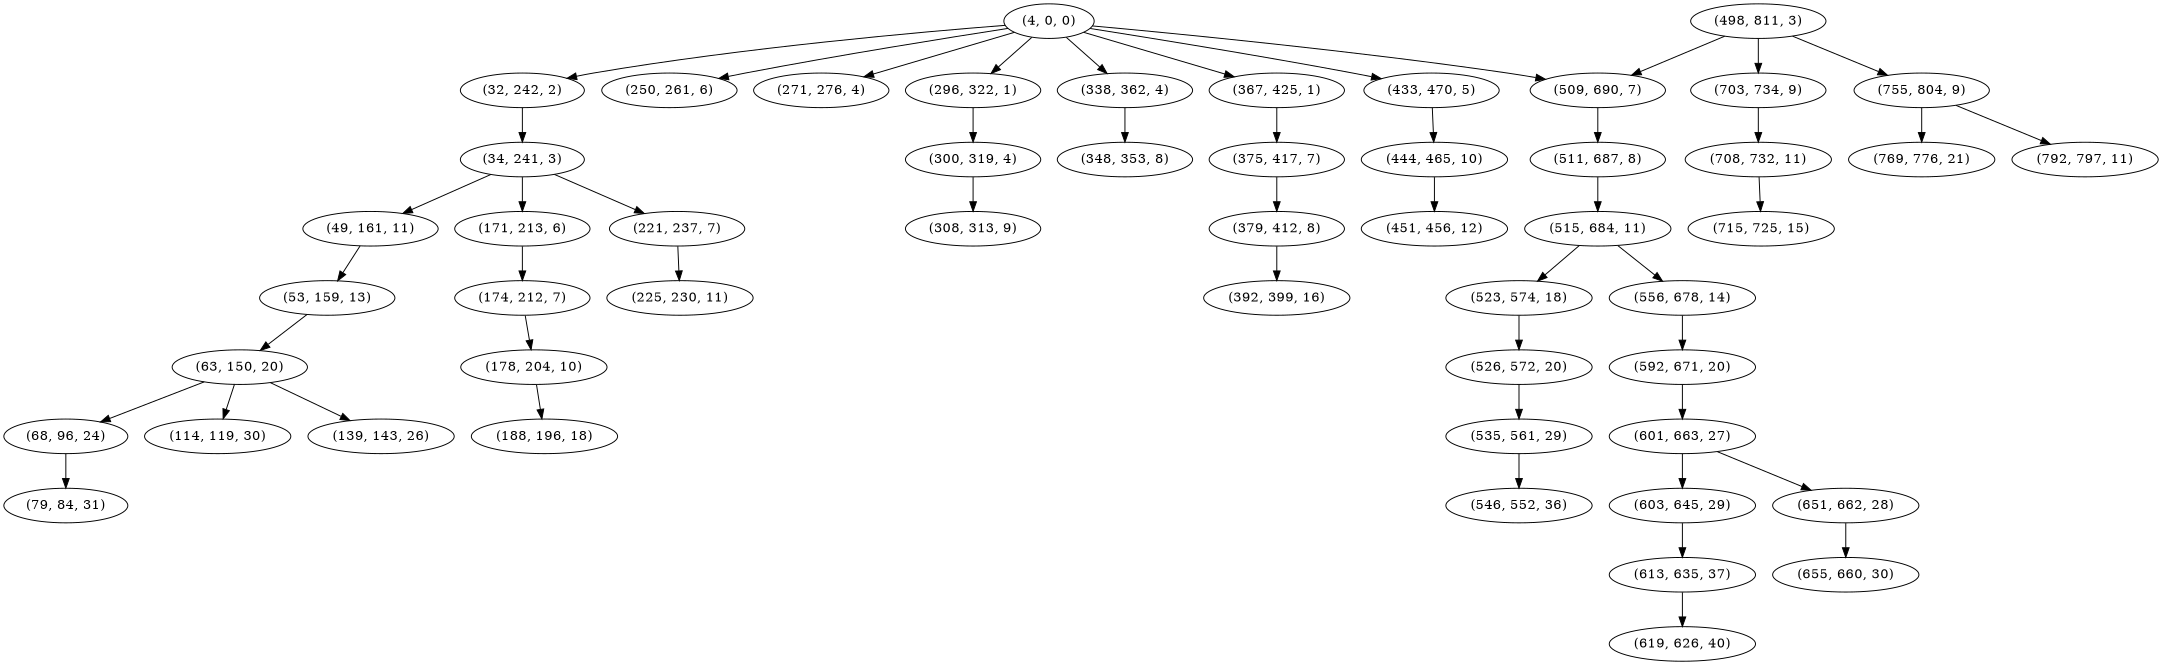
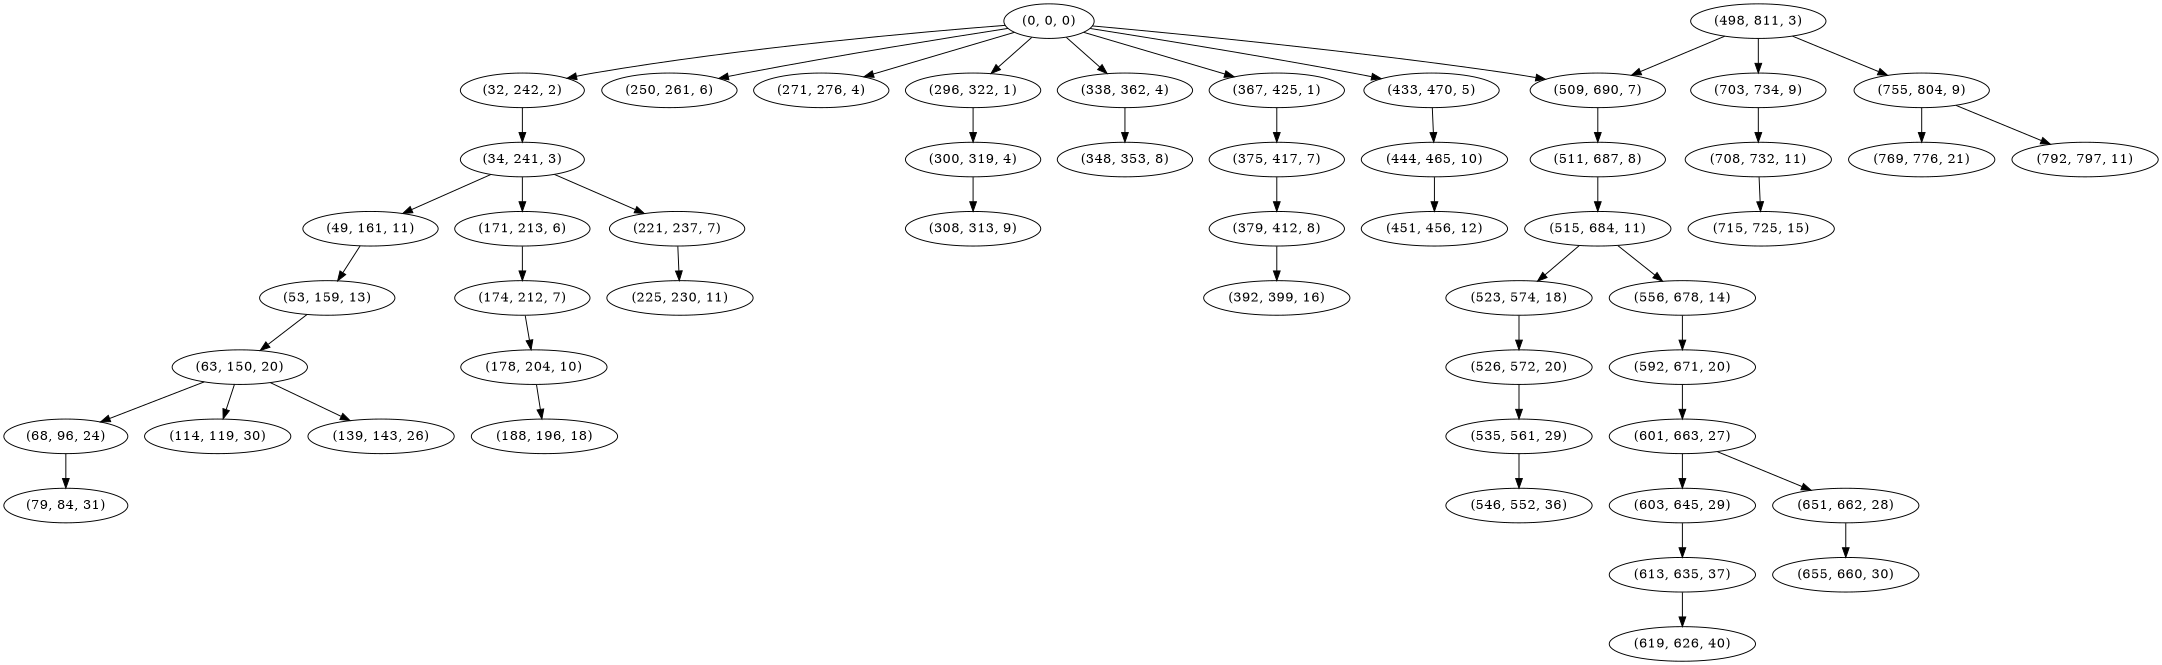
node "(4, 0, 0)": label "(4, 0, 0)" -> "(0, 0, 0)"
